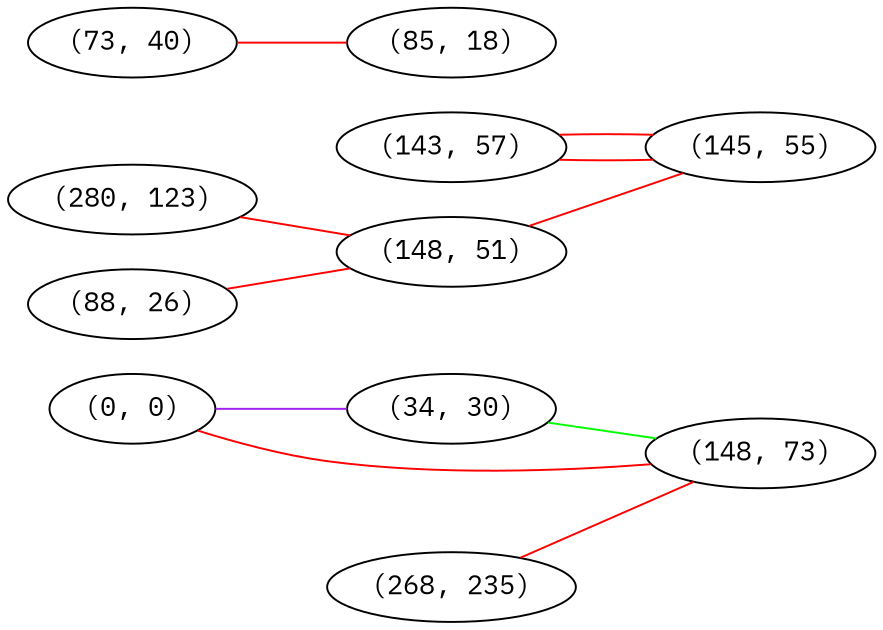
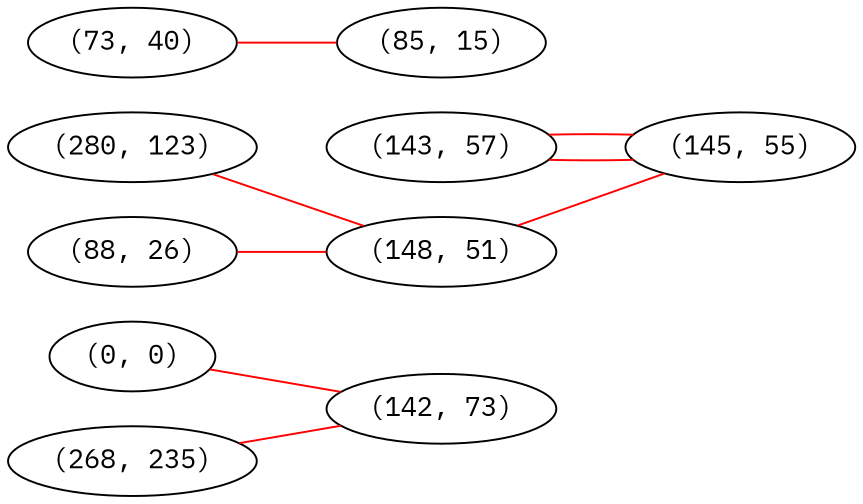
node "(85, 18)": label "(85, 18)" -> "(85, 15)"
node "(34, 30)": removed
node "(148, 73)": label "(148, 73)" -> "(142, 73)"
